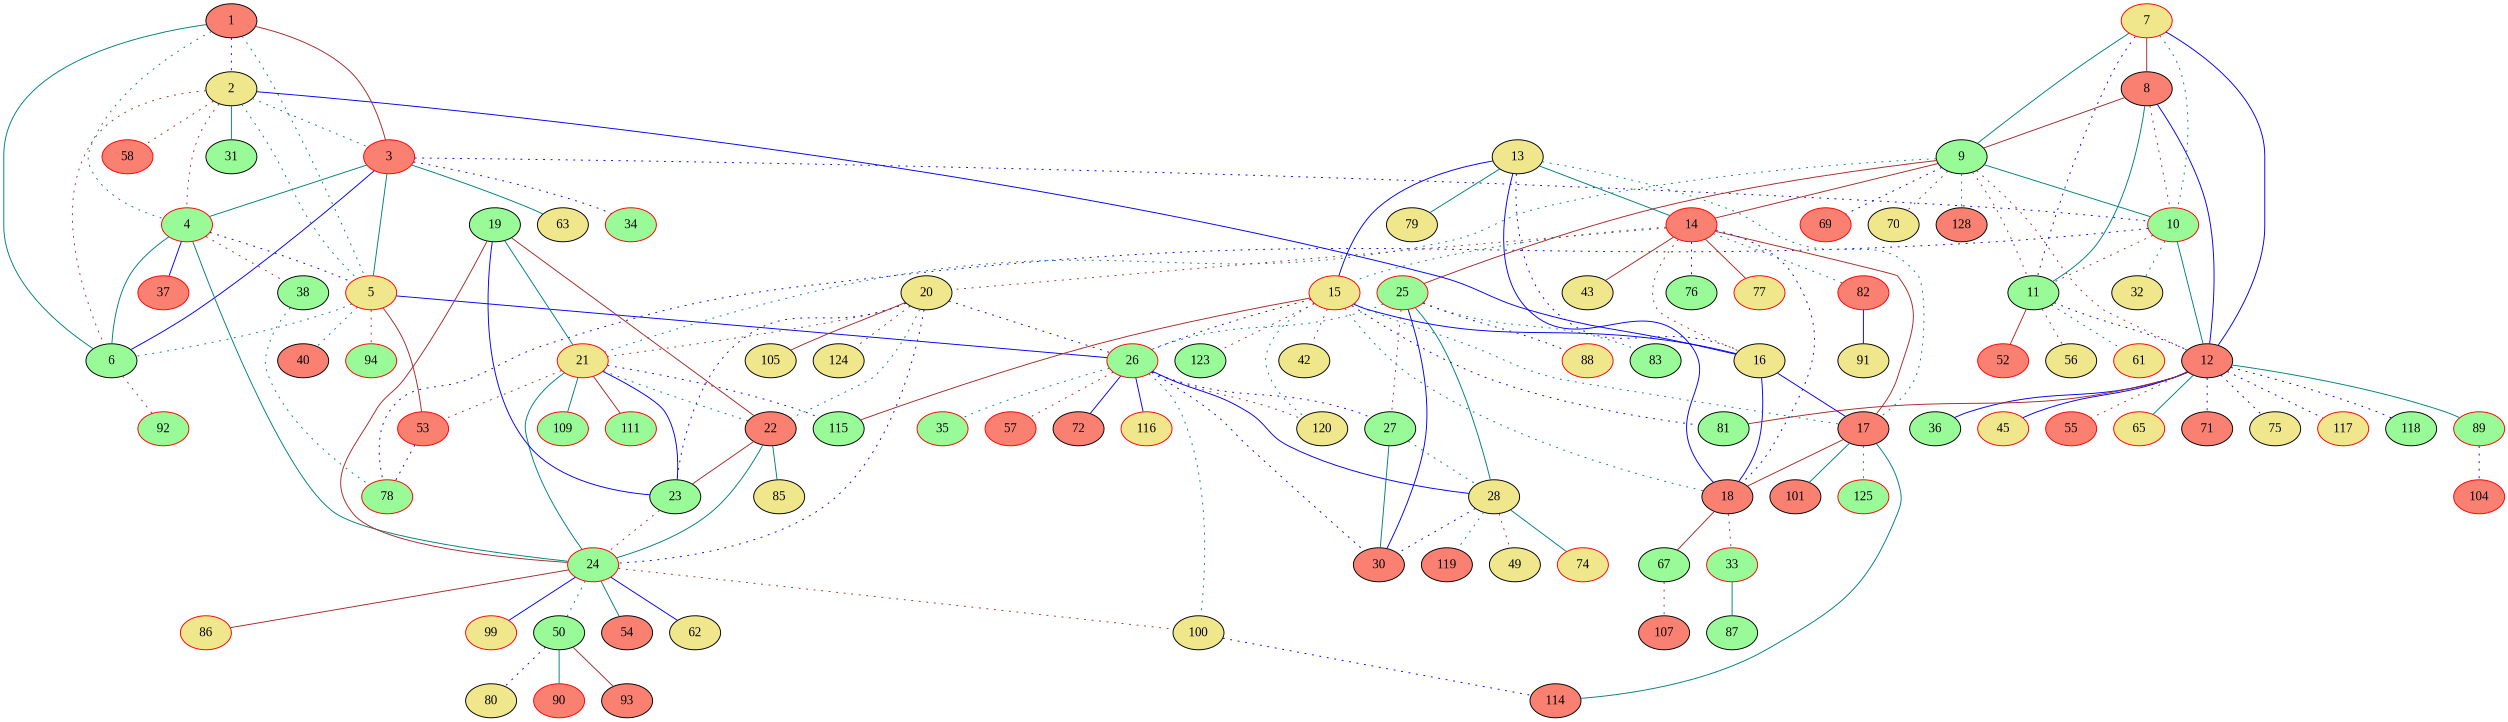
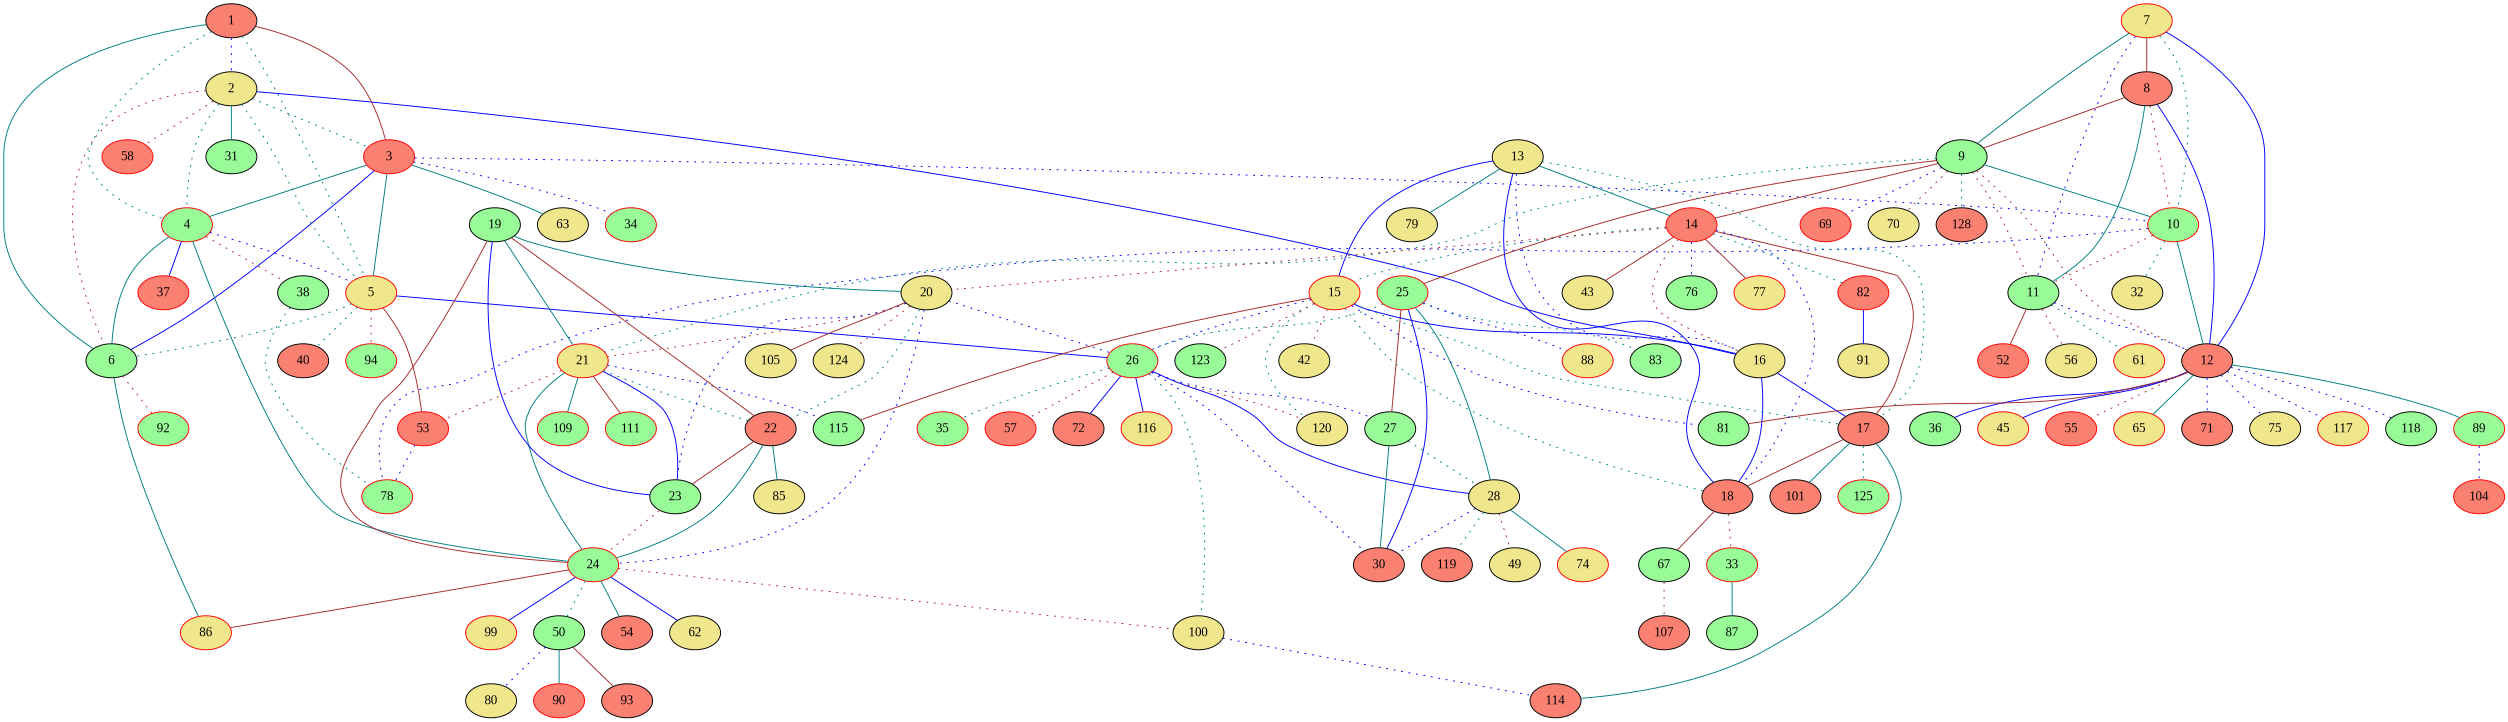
edge "2" -- "4": color brown -> teal
edge "19" -- "20": added
edge "25" -- "27": style dotted -> solid
edge "6" -- "86": added
